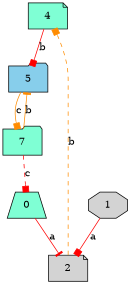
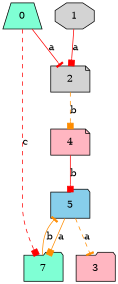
node "4": fillcolor aquamarine -> lightpink
edge "5" -> "7": label "c" -> "a"
edge "7" -> "0": reversed
node "3": added
